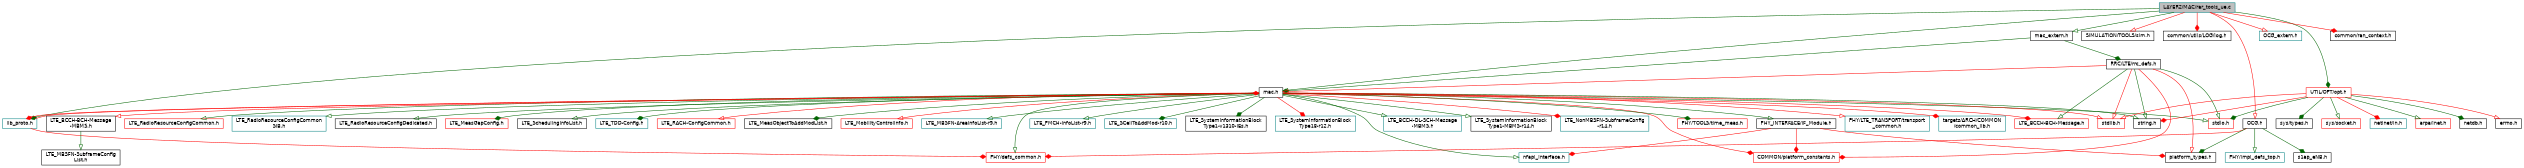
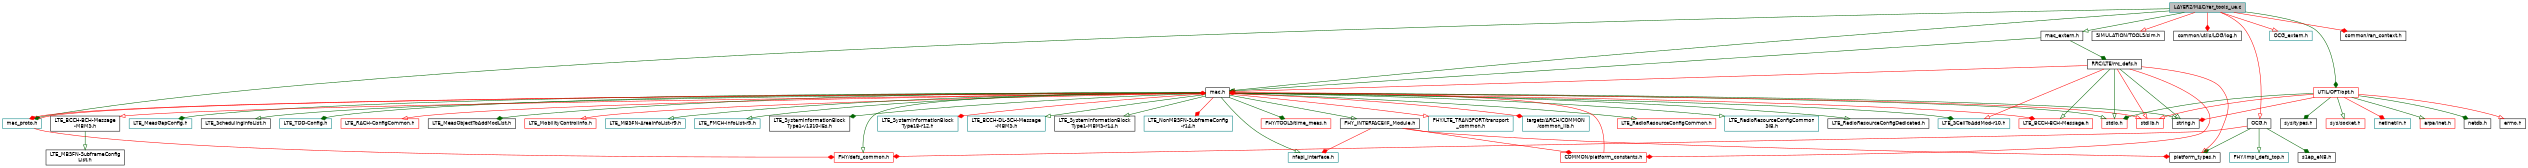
edge "RRC/LTE/rrc_defs.h" -> "LTE_SCellToAddMod-r10.h": added
edge "mac.h" -> "COMMON/platform_constants.h": reversed
node "lib_proto.h": label "lib_proto.h" -> "mac_proto.h"
node "LTE_MeasGapConfig.h": color red -> teal
